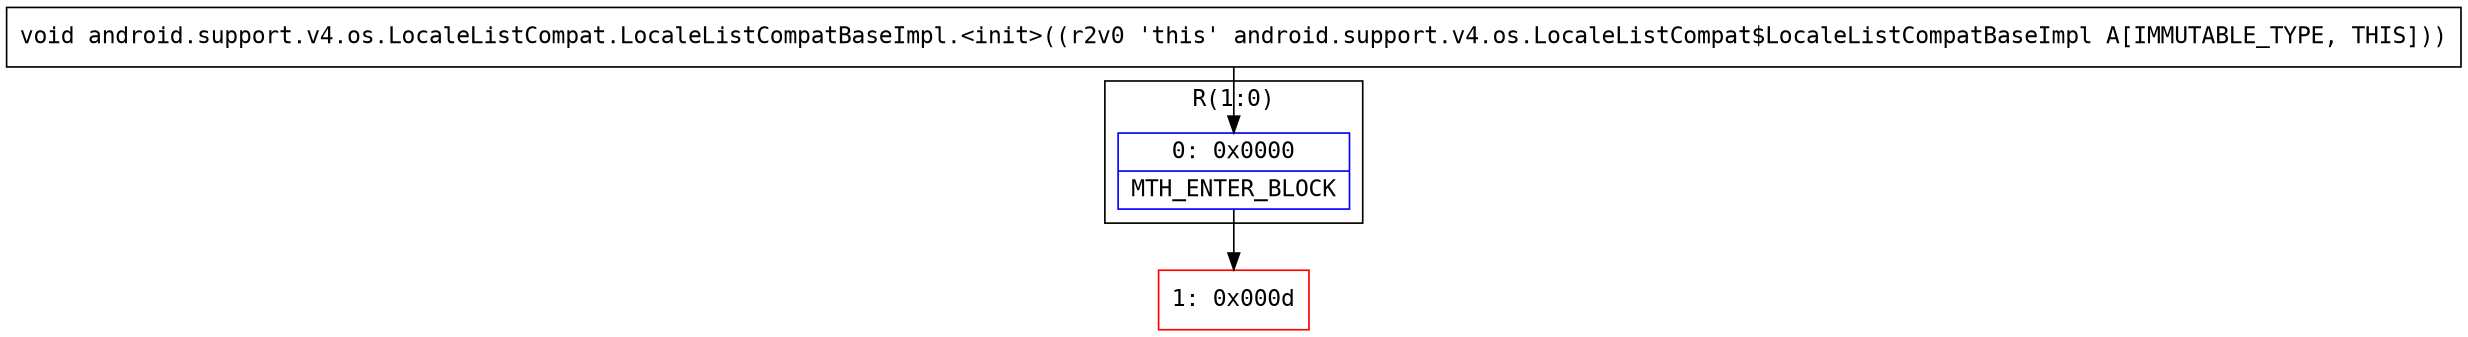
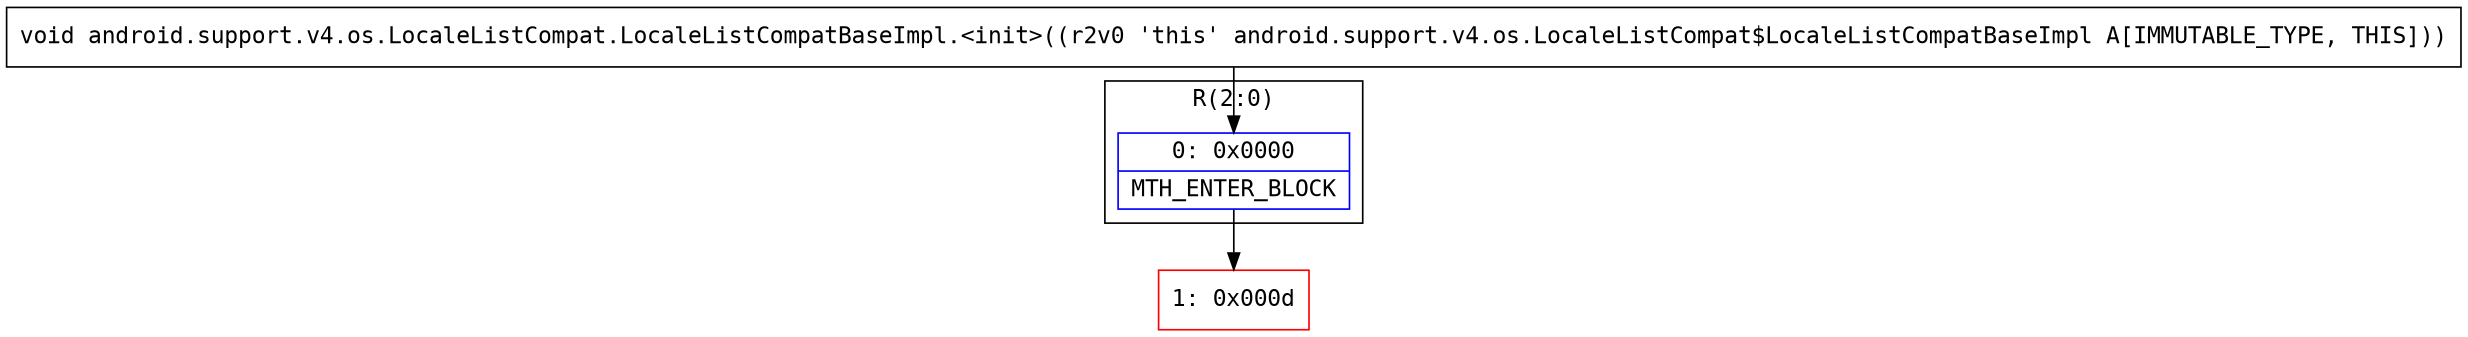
cluster "R(1:0)": label "R(1:0)" -> "R(2:0)"
